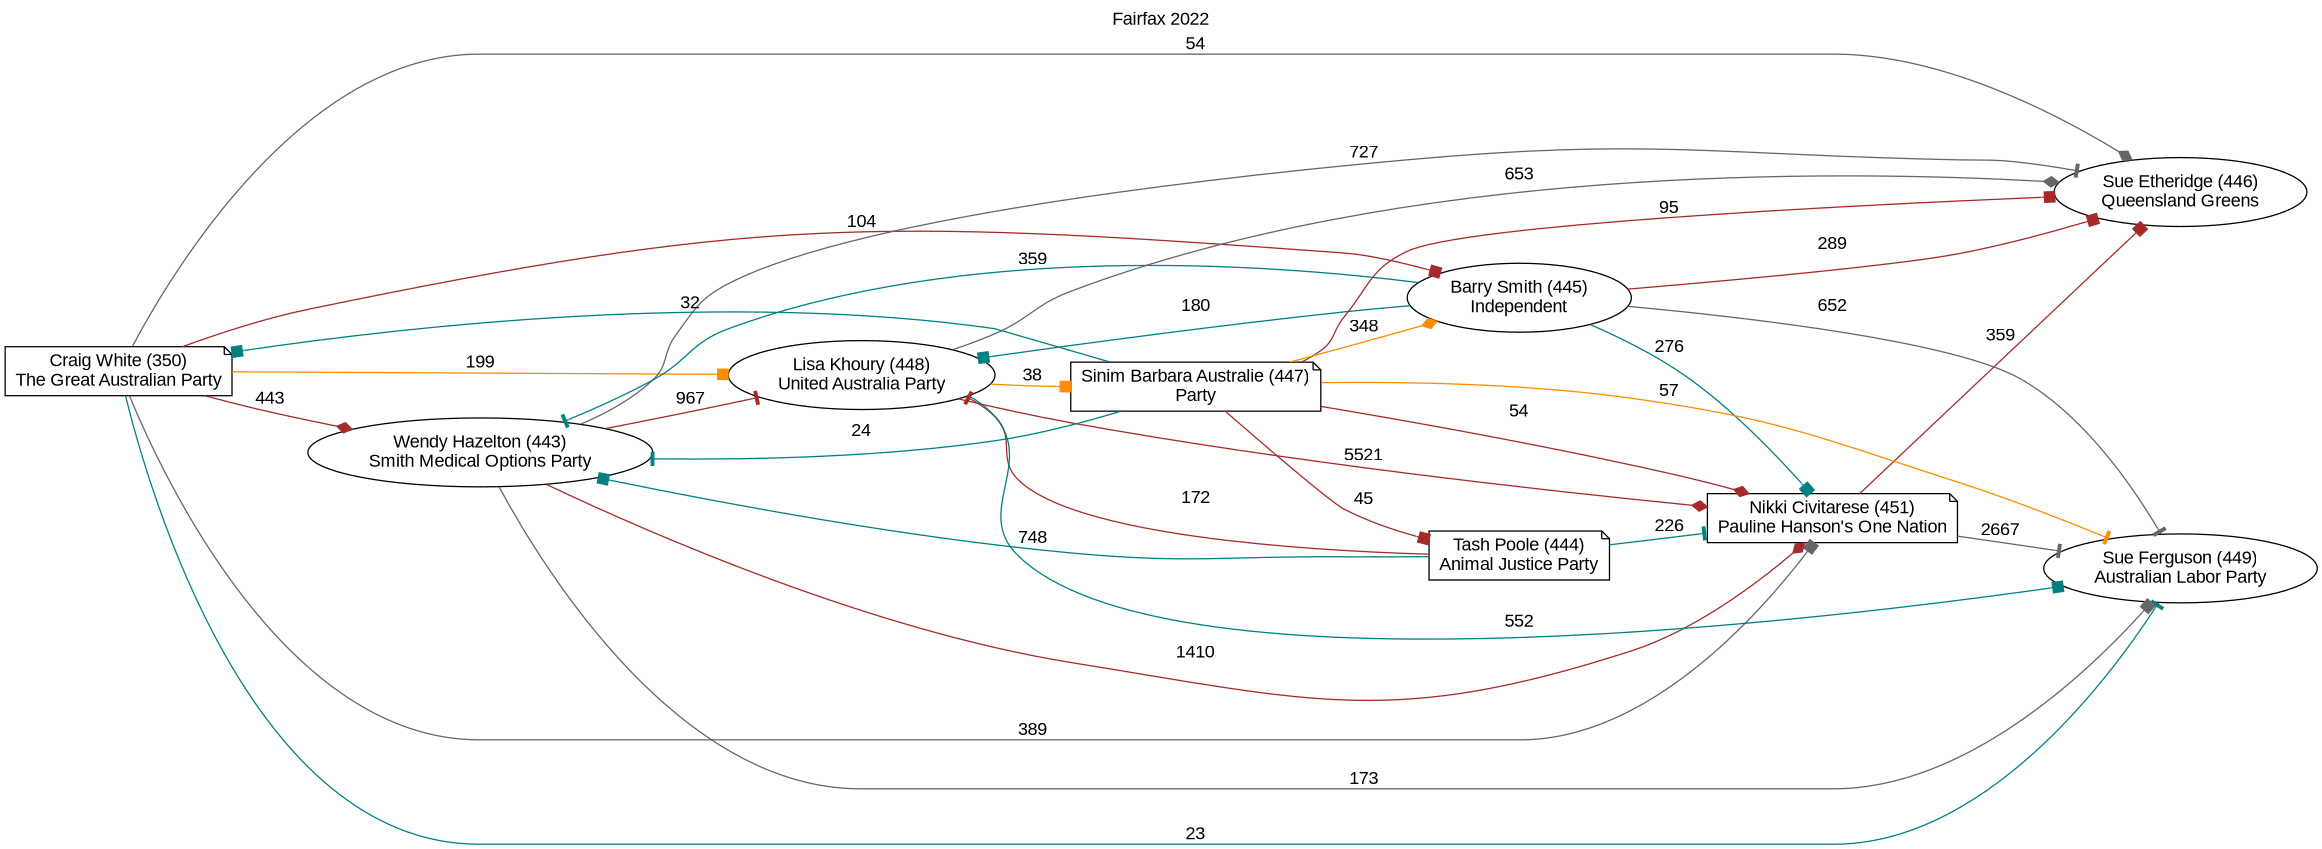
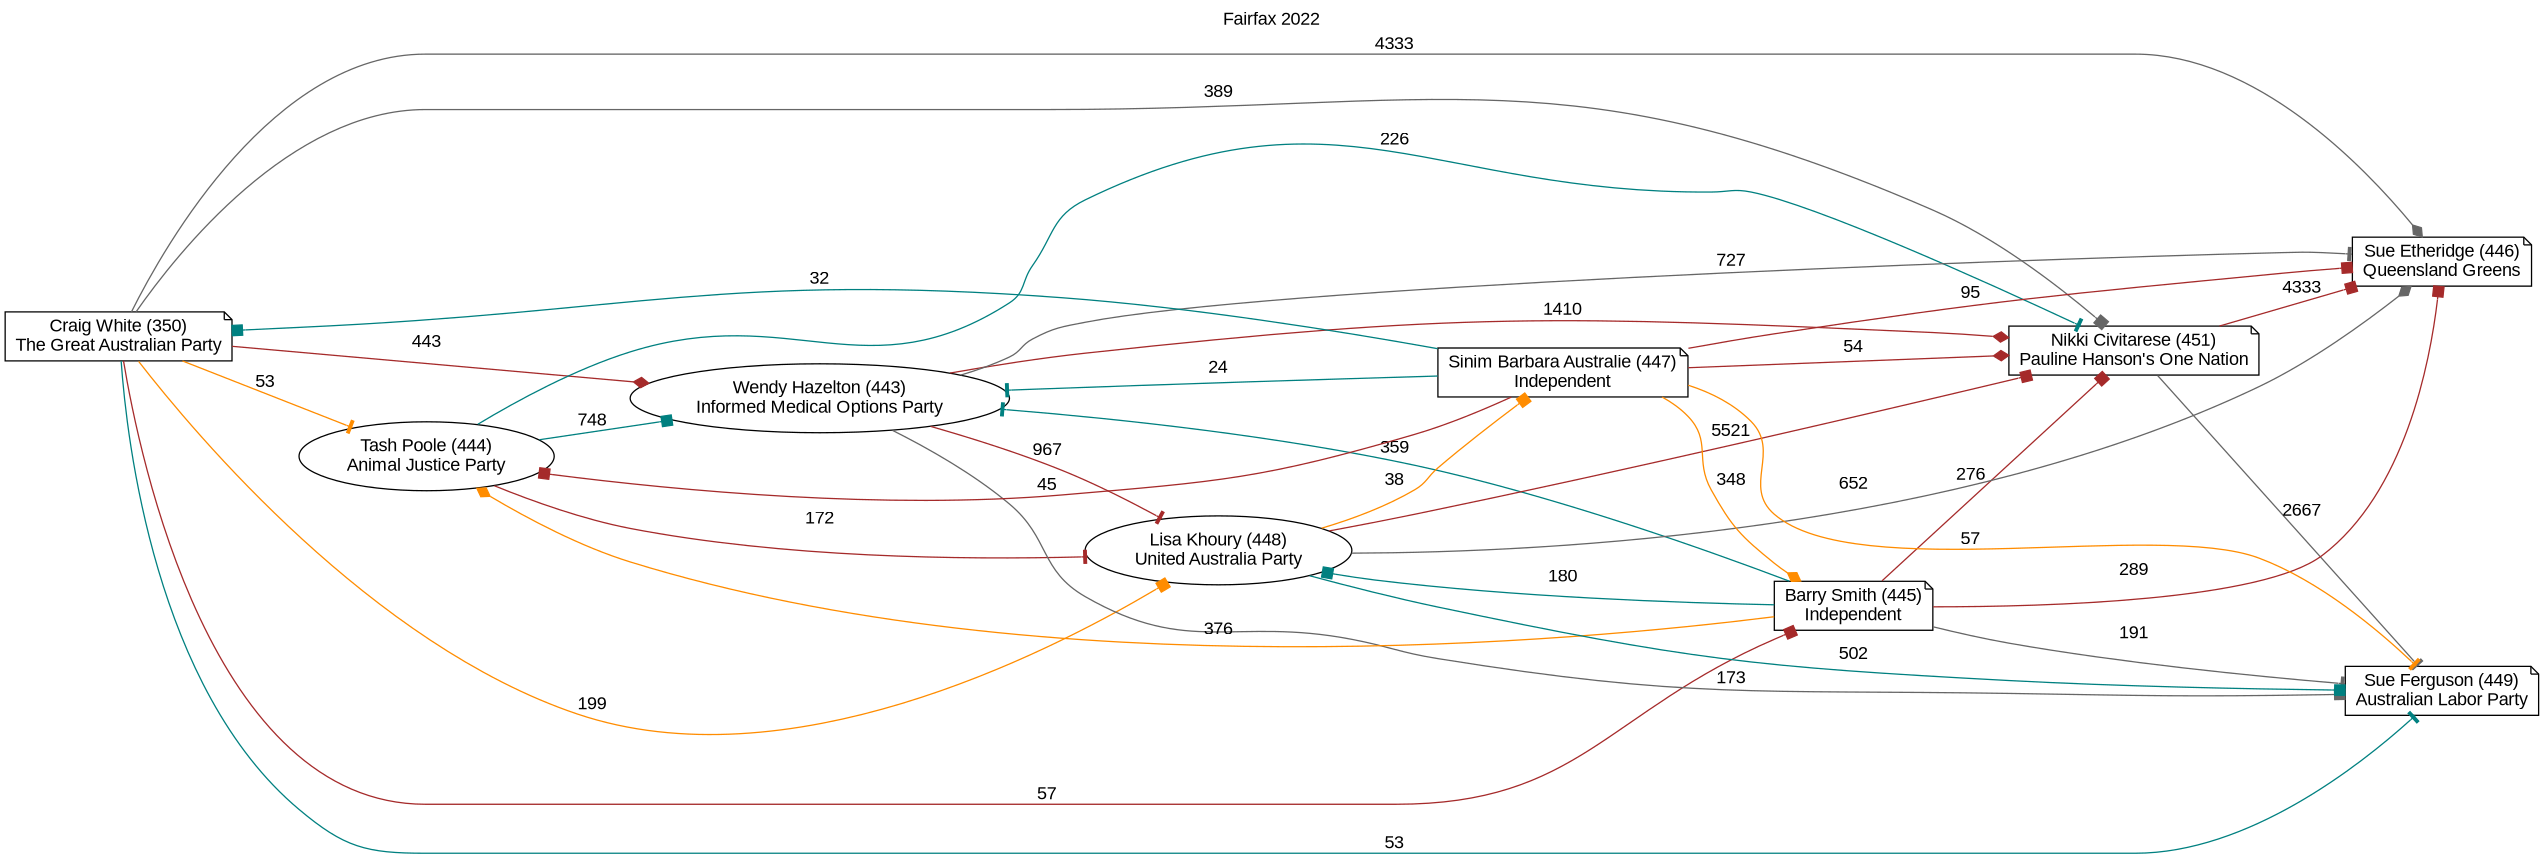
edge "Craig White (350) The Great Australian Party" -> "Sue Etheridge (446) Queensland Greens": label "54" -> "4333"
edge "Lisa Khoury (448) United Australia Party" -> "Sue Etheridge (446) Queensland Greens": label "653" -> "652"
node "Sue Etheridge (446) Queensland Greens": shape ellipse -> note
edge "Craig White (350) The Great Australian Party" -> "Barry Smith (445) Independent": label "104" -> "57"
node "Barry Smith (445) Independent": shape ellipse -> note
edge "Barry Smith (445) Independent" -> "Sue Ferguson (449) Australian Labor Party": label "652" -> "191"
edge "Nikki Civitarese (451) Pauline Hanson's One Nation" -> "Sue Etheridge (446) Queensland Greens": label "359" -> "4333"
node "Sinim Barbara Australie (447) Party": label "Sinim Barbara Australie (447) Party" -> "Sinim Barbara Australie (447) Independent"
edge "Barry Smith (445) Independent" -> "Nikki Civitarese (451) Pauline Hanson's One Nation": color teal -> brown
edge "Craig White (350) The Great Australian Party" -> "Tash Poole (444) Animal Justice Party": added, label "53"
node "Wendy Hazelton (443) Smith Medical Options Party": label "Wendy Hazelton (443) Smith Medical Options Party" -> "Wendy Hazelton (443) Informed Medical Options Party"
edge "Lisa Khoury (448) United Australia Party" -> "Nikki Civitarese (451) Pauline Hanson's One Nation": arrowhead diamond -> box
node "Tash Poole (444) Animal Justice Party": shape note -> ellipse
node "Sue Ferguson (449) Australian Labor Party": shape ellipse -> note
edge "Lisa Khoury (448) United Australia Party" -> "Sue Ferguson (449) Australian Labor Party": label "552" -> "502"
edge "Barry Smith (445) Independent" -> "Tash Poole (444) Animal Justice Party": added, label "376"
edge "Craig White (350) The Great Australian Party" -> "Sue Ferguson (449) Australian Labor Party": label "23" -> "53"
